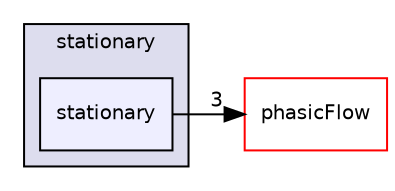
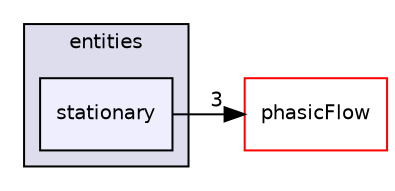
cluster "stationary": label "stationary" -> "entities"
